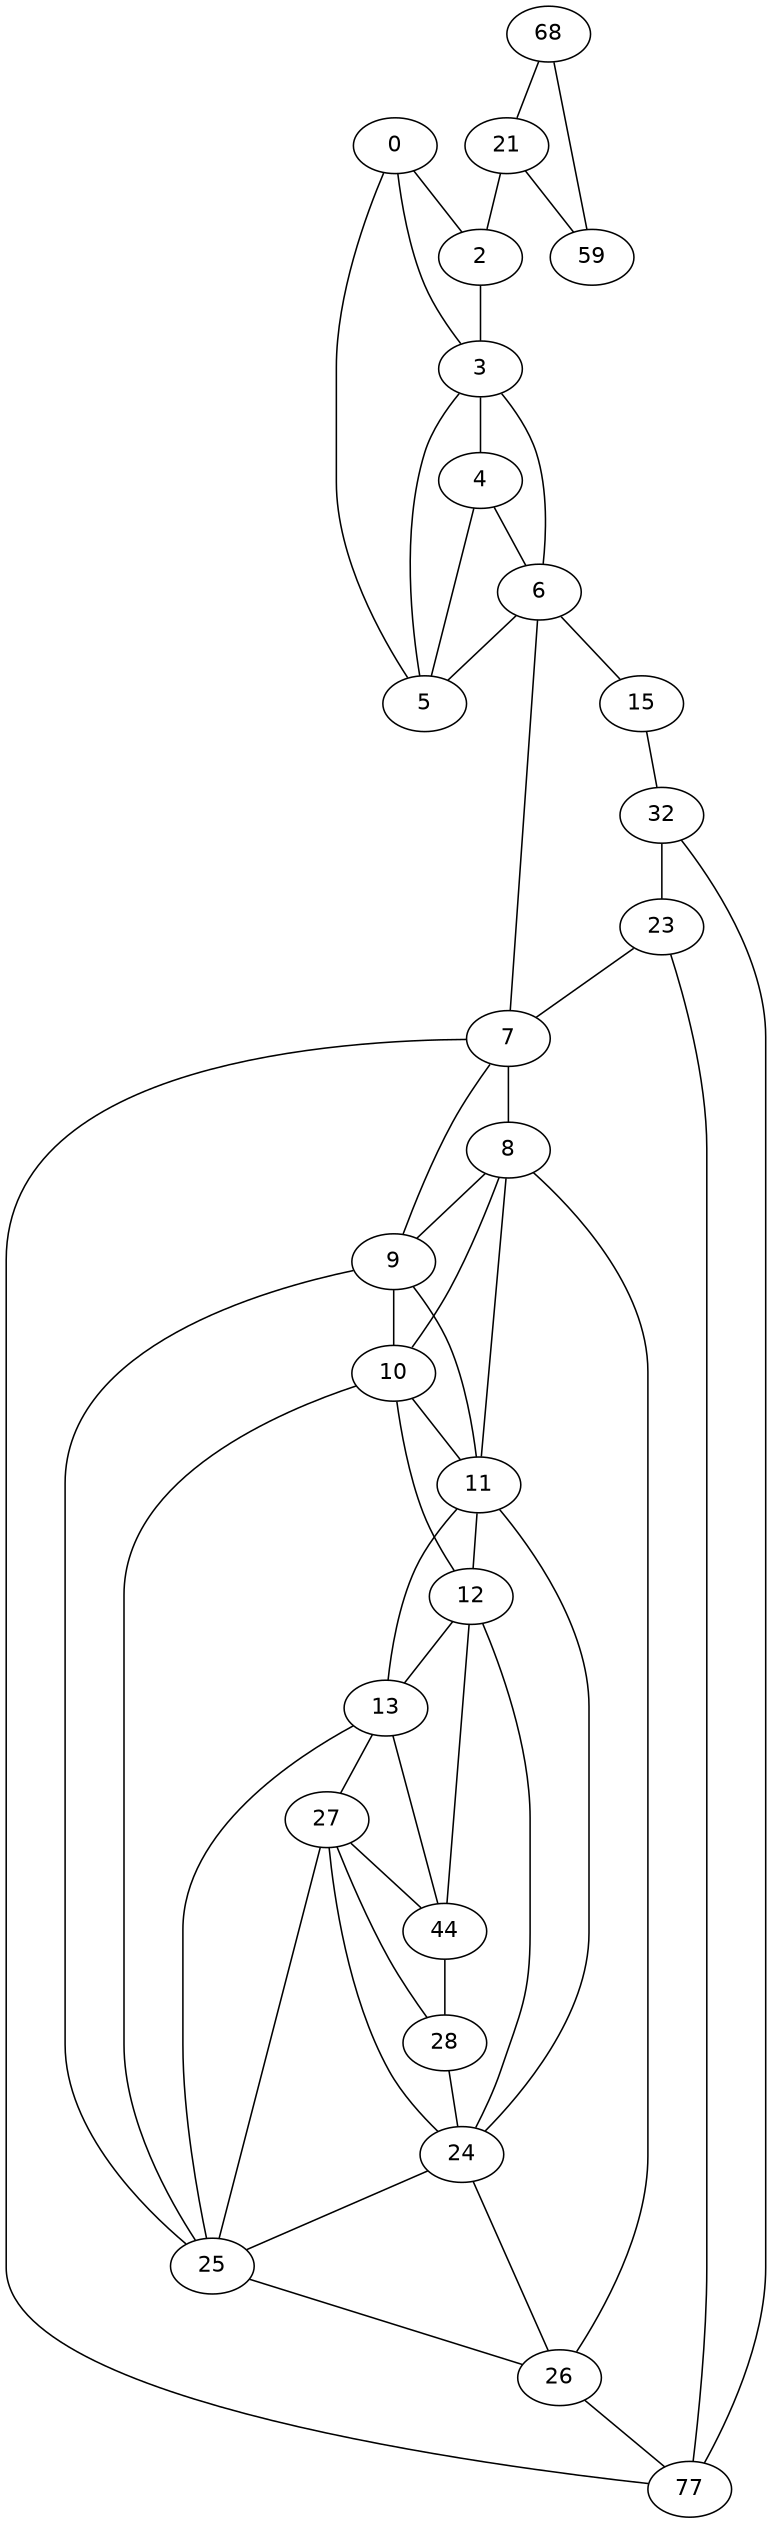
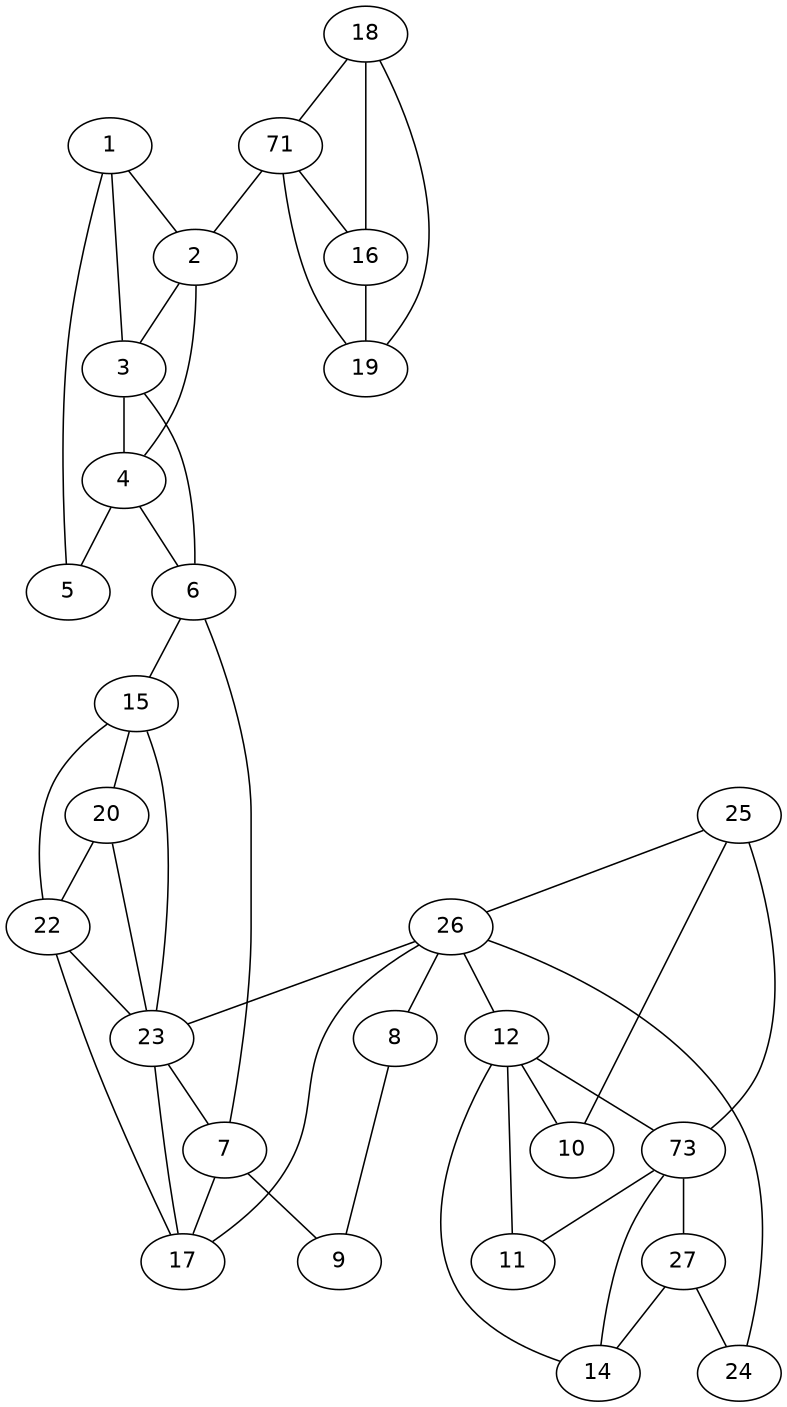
node "68": label "68" -> "18"
node "0": label "0" -> "1"
node "21": label "21" -> "71"
node "16": added
node "59": label "59" -> "19"
edge "2" -- "4": added
edge "3" -- "5": removed
edge "6" -- "5": removed
node "20": added
node "32": label "32" -> "22"
edge "15" -- "23": added
edge "26" -- "23": added
edge "7" -- "8": removed
edge "8" -- "10": removed
edge "8" -- "11": removed
edge "9" -- "10": removed
edge "9" -- "11": removed
edge "10" -- "11": removed
edge "9" -- "25": removed
node "13": label "13" -> "73"
edge "11" -- "24": removed
edge "12" -- "24": now "12" -- "26"
node "44": label "44" -> "14"
edge "27" -- "25": removed
node "28": removed
edge "24" -- "25": removed
node "77": label "77" -> "17"
